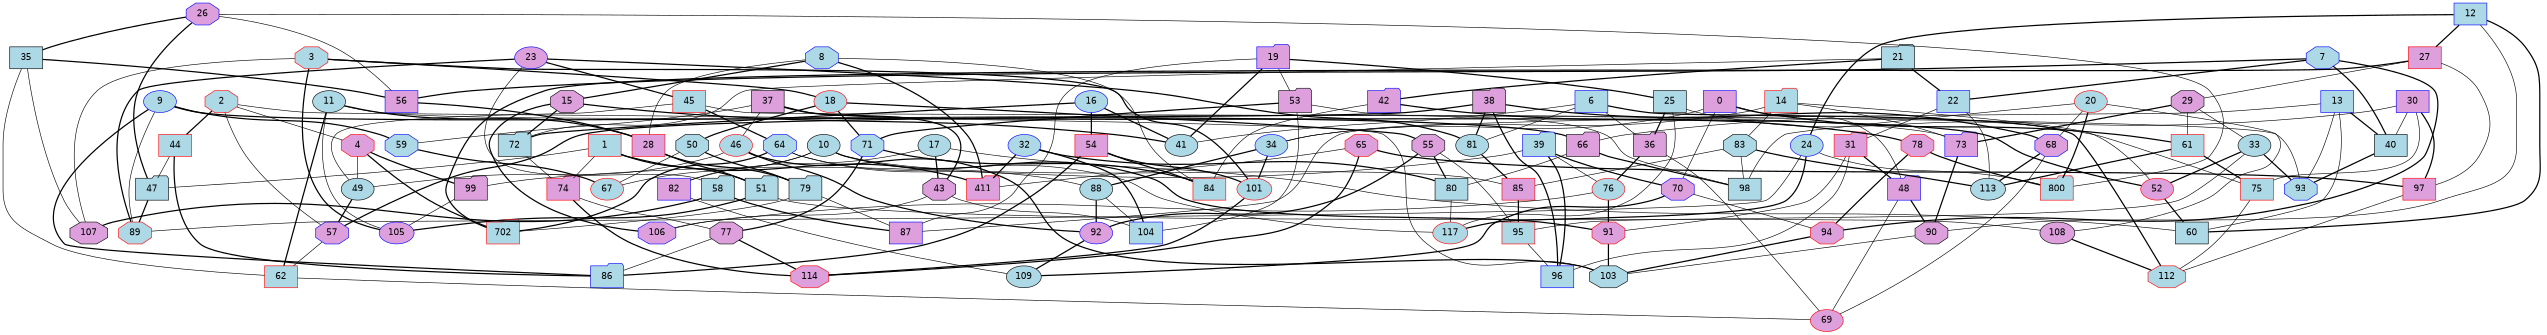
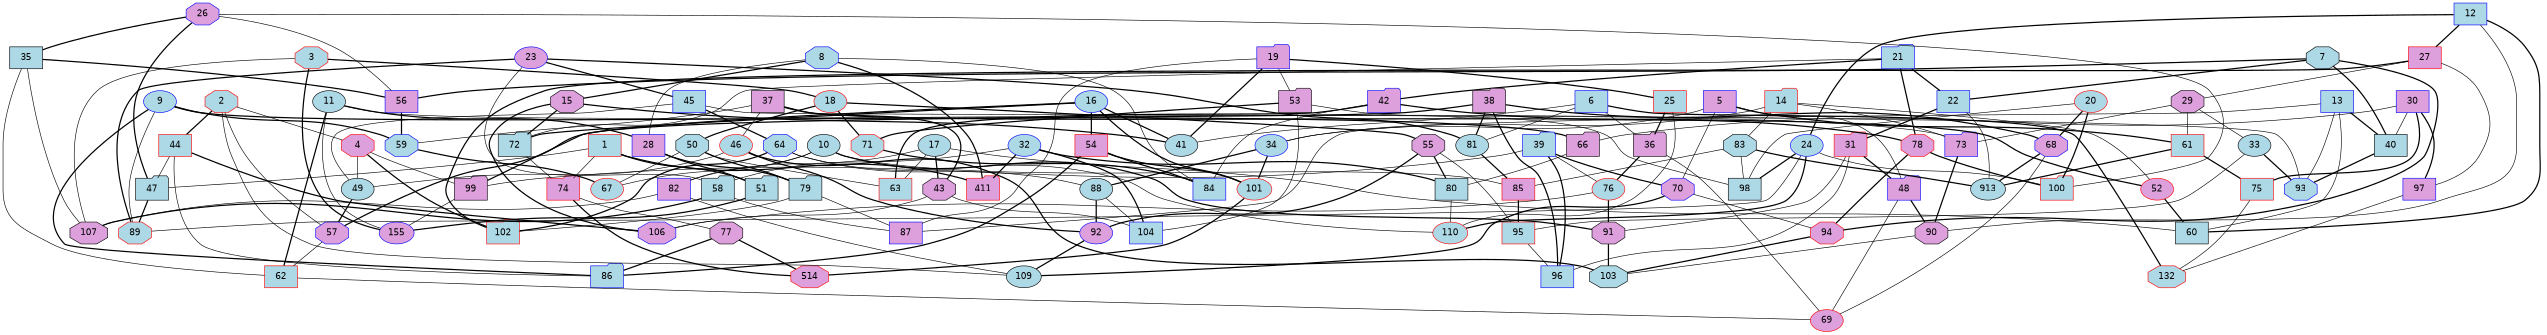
node "21": color black -> blue
node "7": color blue -> black
edge "3" -- "101": now "16" -- "101"
node "45": color red -> blue
node "25": color black -> red
node "0": label "0" -> "5"
edge "21" -- "78": added
edge "56" -- "28": now "56" -- "59"
edge "16" -- "99": added
edge "2" -- "103": now "2" -- "109"
edge "20" -- "68": style solid -> bold
edge "29" -- "73": style bold -> solid
edge "25" -- "75": removed
edge "22" -- "31": style solid -> bold
node "28": color red -> blue
node "71": color blue -> red
node "65": removed
edge "32" -- "58": added
edge "4" -- "99": style bold -> solid
edge "33" -- "52": removed
edge "66" -- "98": now "24" -- "98"
edge "30" -- "75": style solid -> bold
node "63": added
node "84": color red -> blue
node "113": label "113" -> "913"
node "800": label "800" -> "100"
node "97": color red -> blue
edge "44" -- "106": added
edge "71" -- "77": removed
edge "82" -- "107": added
edge "58" -- "87": style bold -> solid
node "105": label "105" -> "155"
node "702": label "702" -> "102"
node "117": label "117" -> "110"
node "91": color red -> black
node "108": removed
edge "44" -- "86": style bold -> solid
edge "77" -- "86": style solid -> bold
node "114": label "114" -> "514"
node "112": label "112" -> "132"
